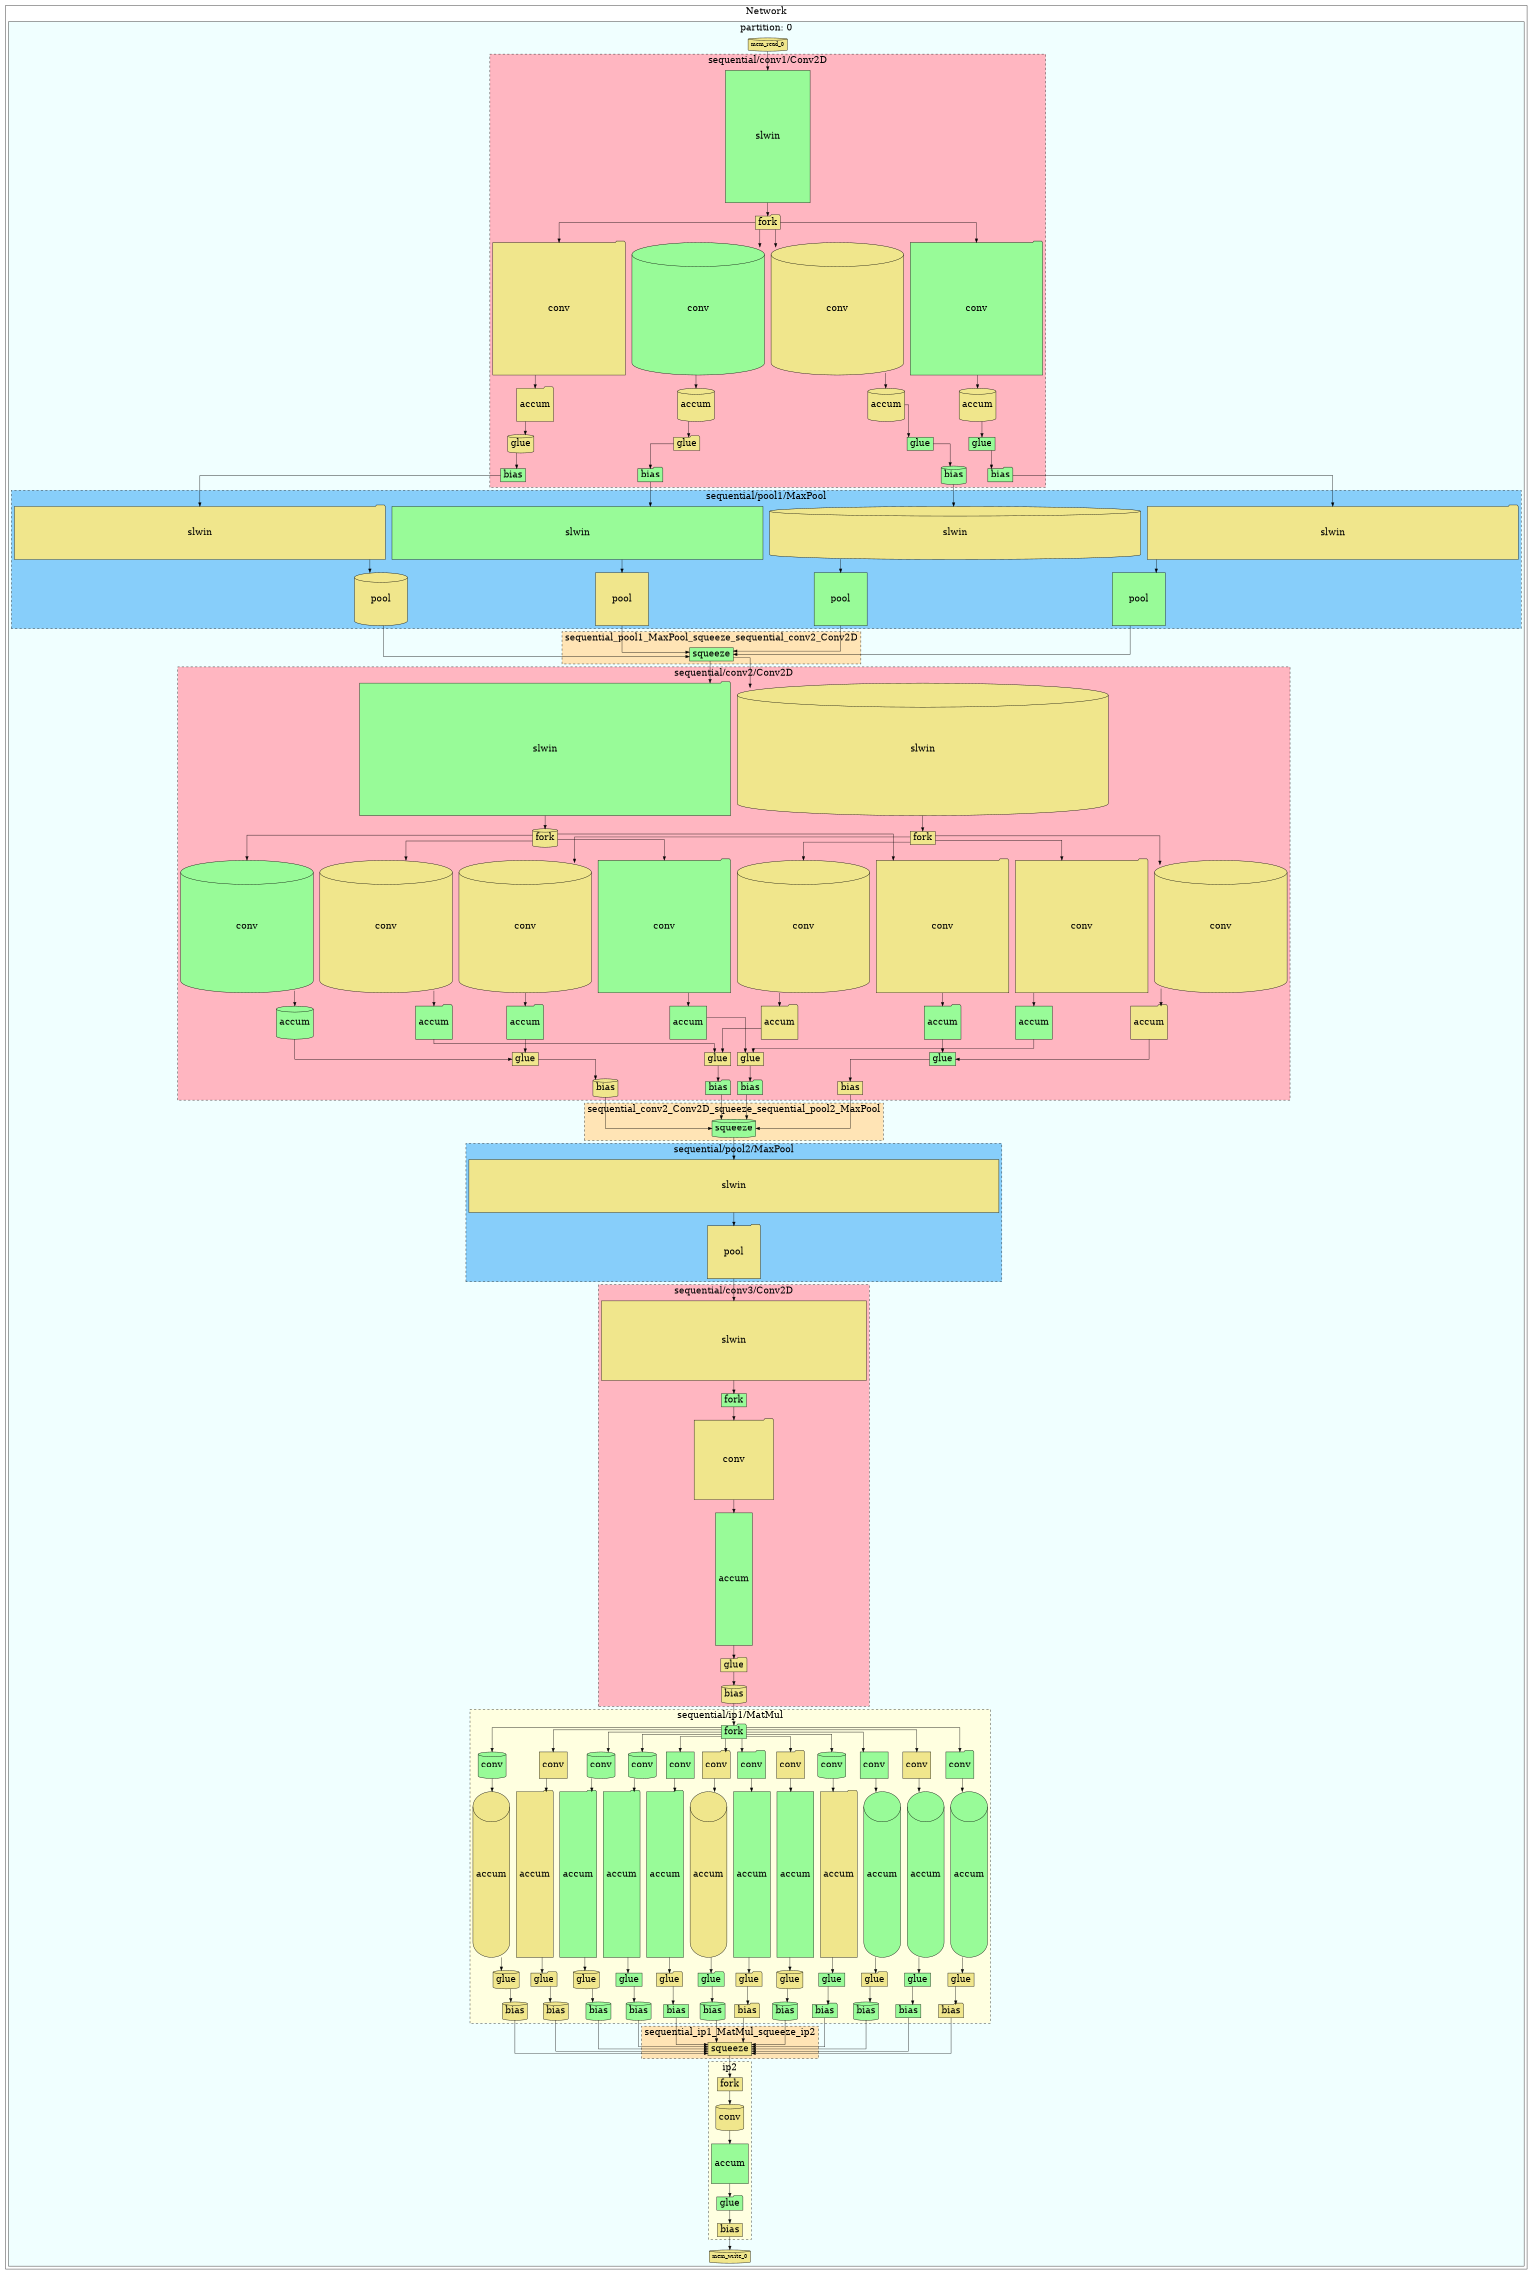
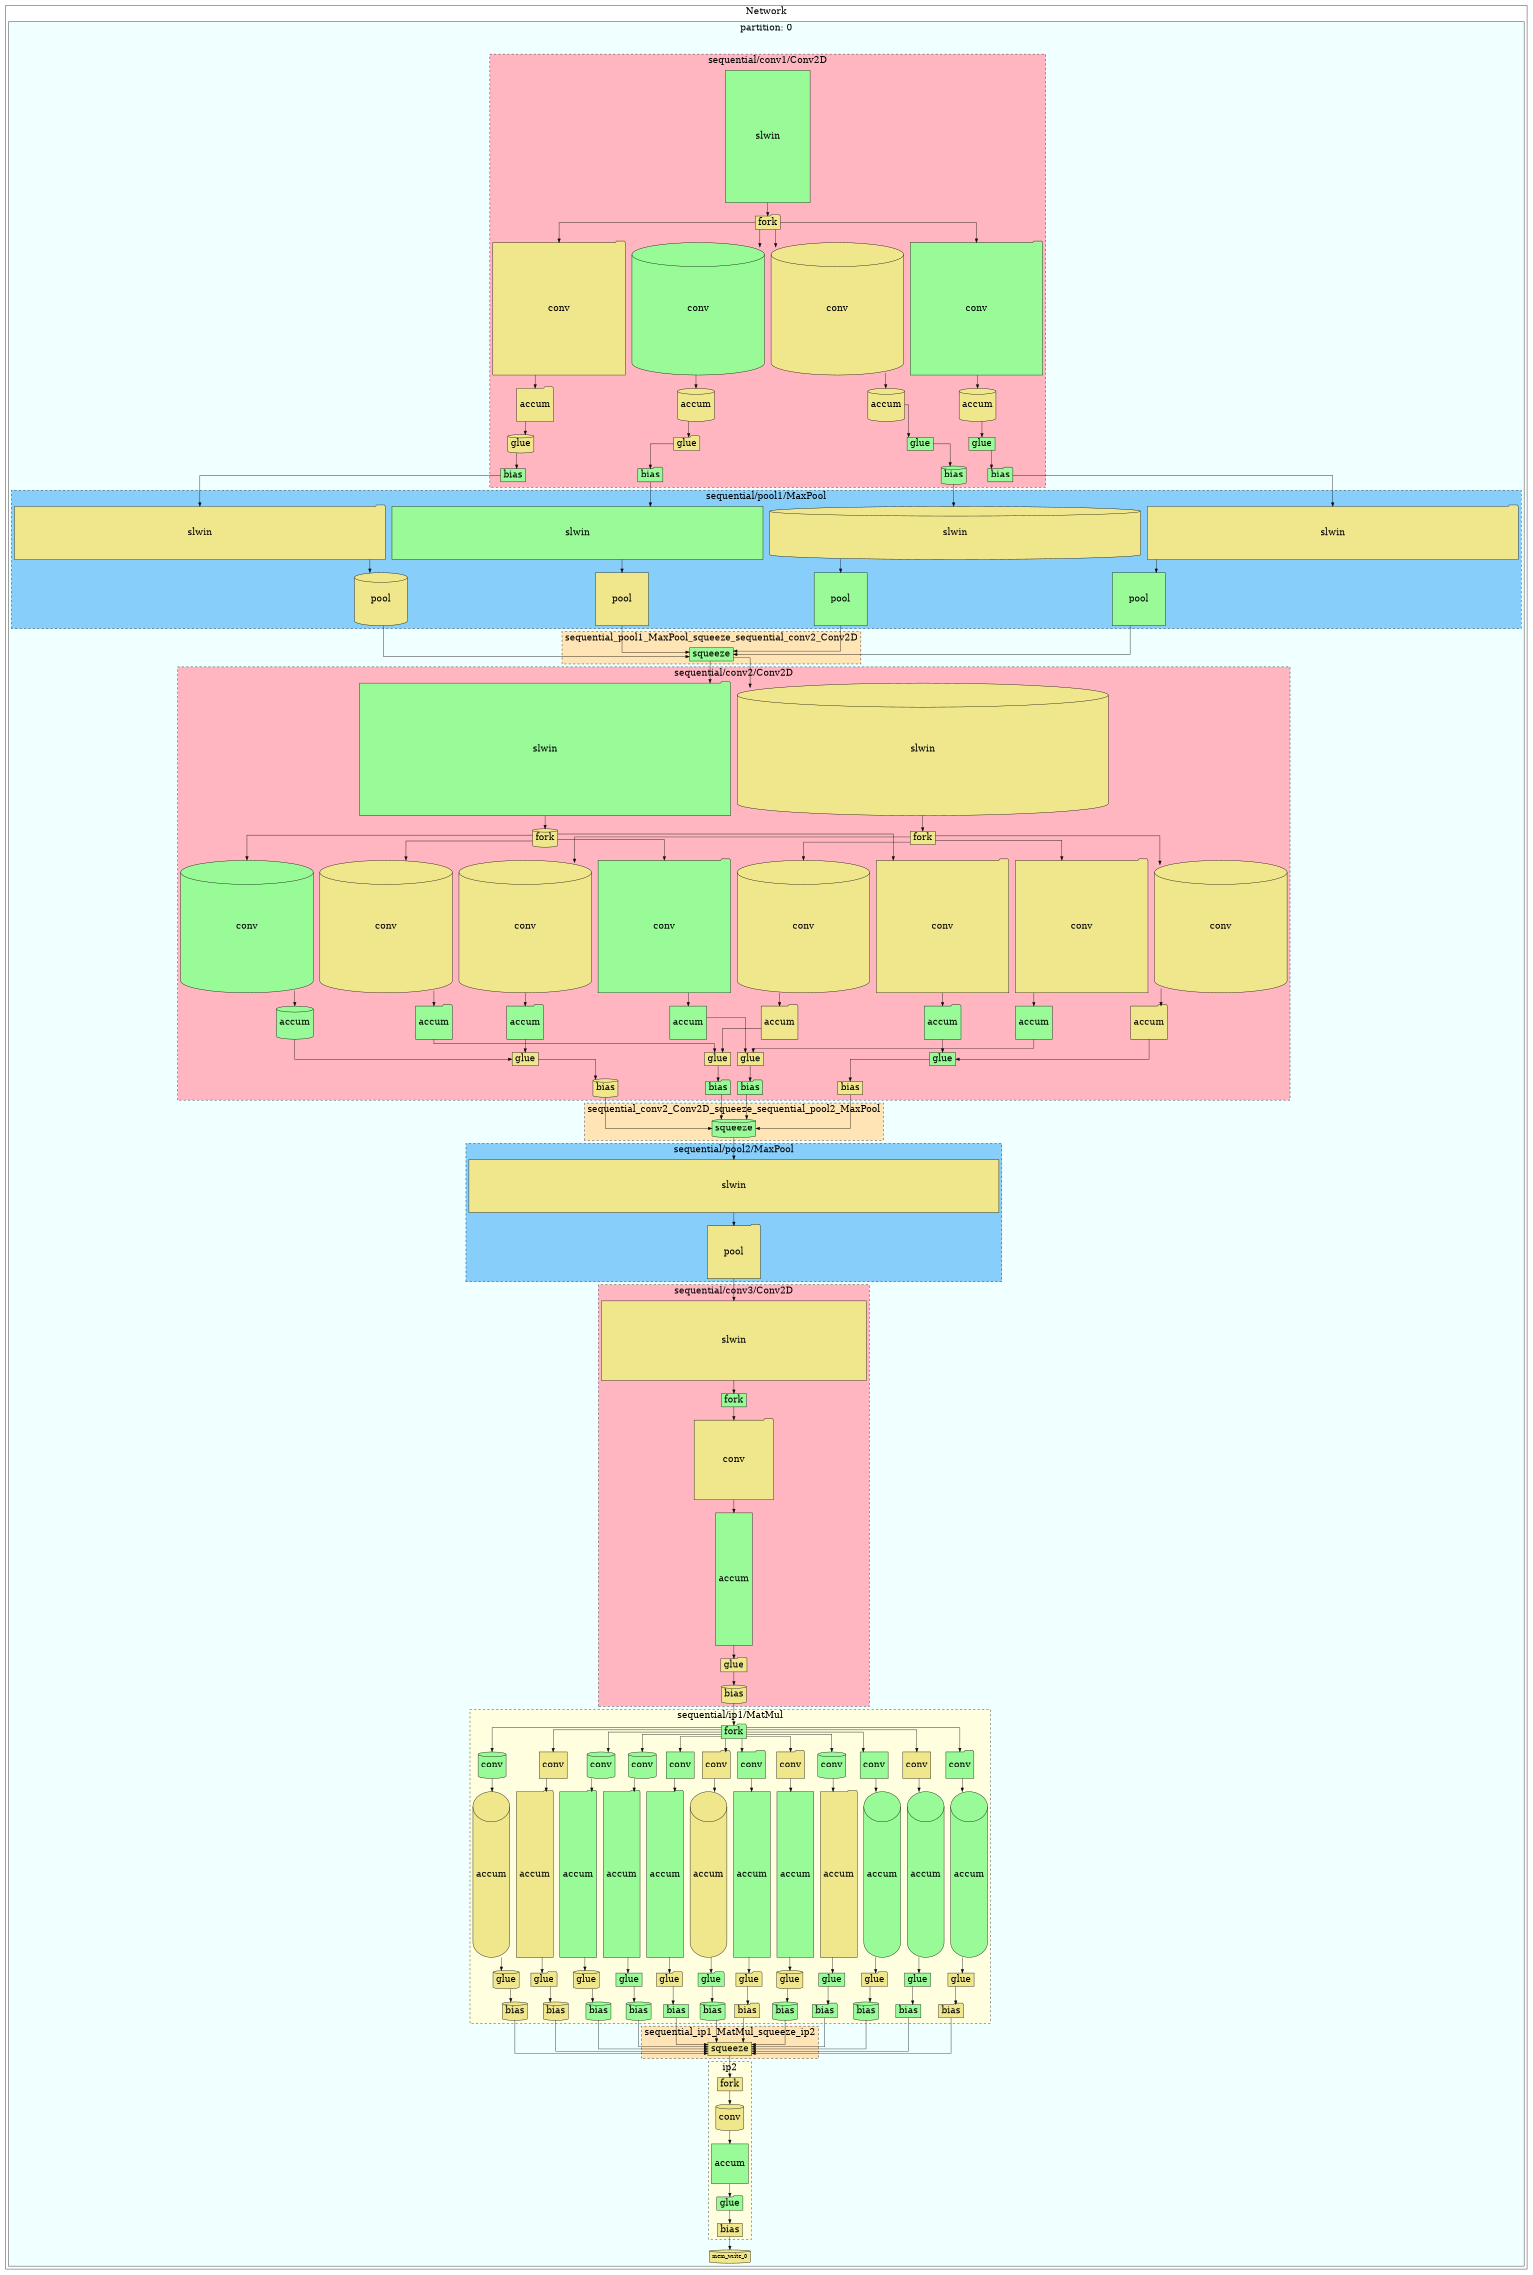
node "mem_read_0": removed
